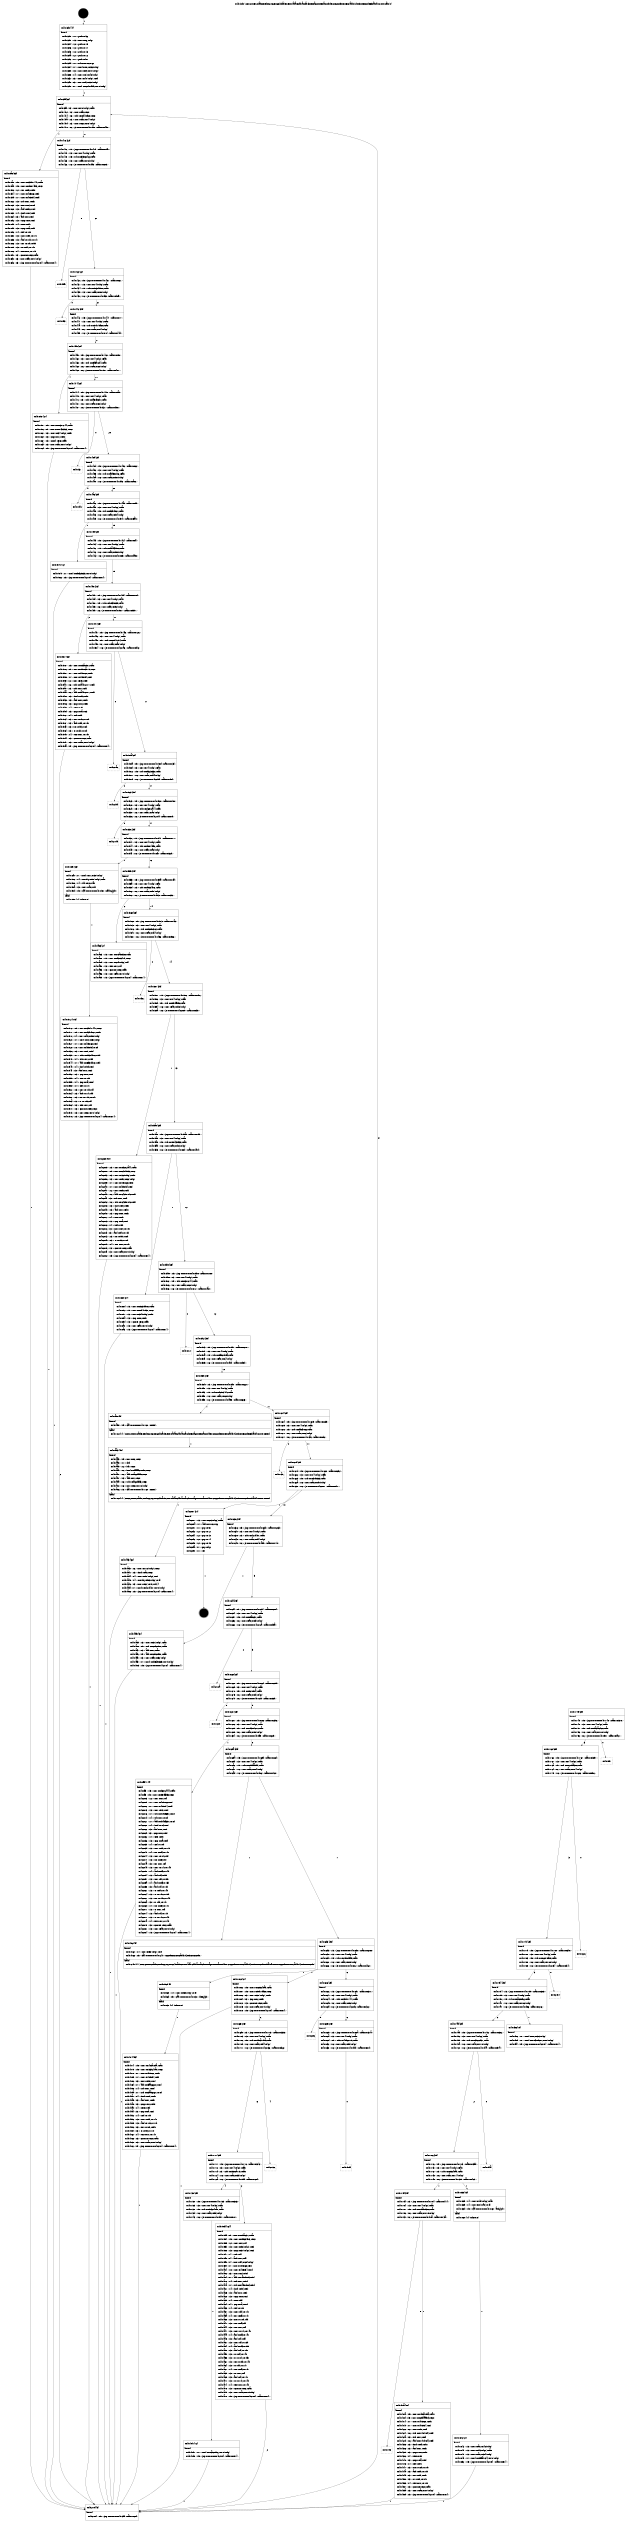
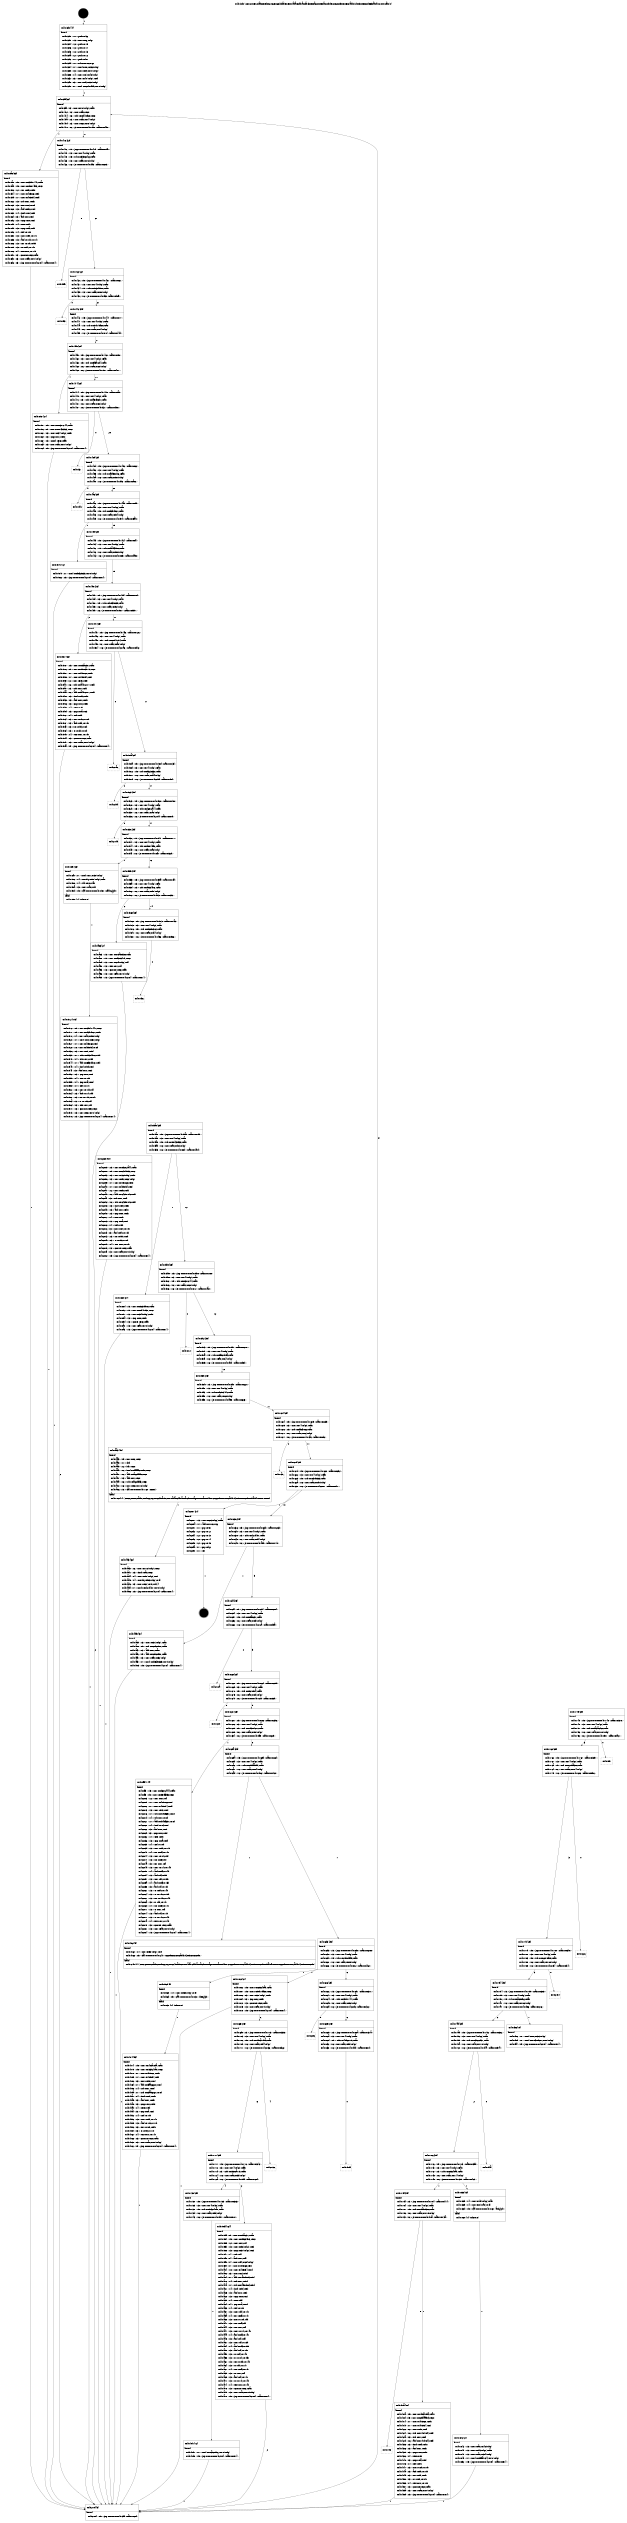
node "0x401587 [25]": removed
node "0x401a9e [5]": removed
edge "0x401a83 [27]" -> "0x4021e4 [5]": added, label "2"
